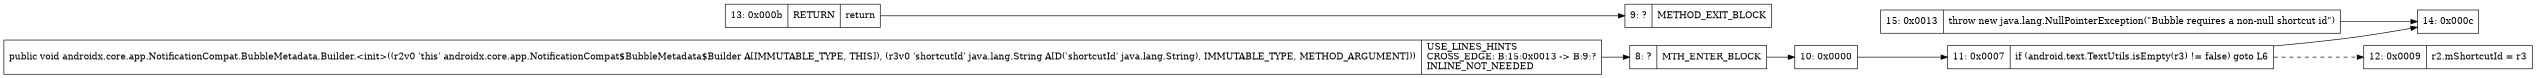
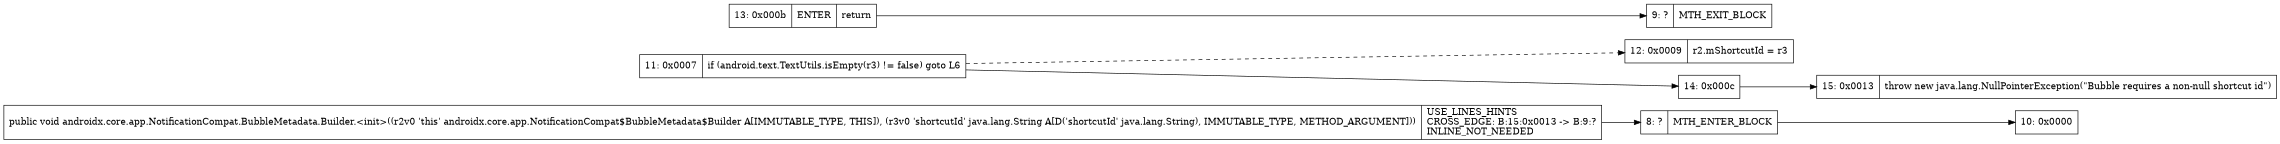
node "13: 0x000b": text "RETURN" -> "ENTER"
node "9: ?": text "METHOD_EXIT_BLOCK" -> "MTH_EXIT_BLOCK"
edge "15: 0x0013" -> "14: 0x000c": reversed
edge "10: 0x0000" -> "11: 0x0007": removed
